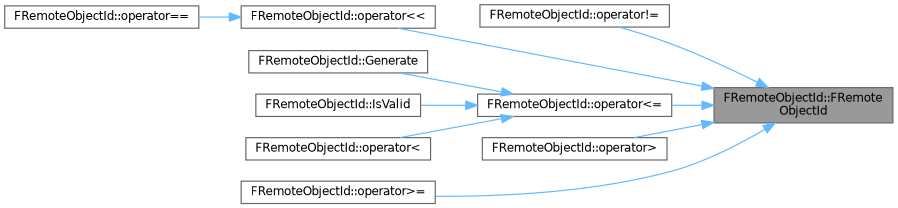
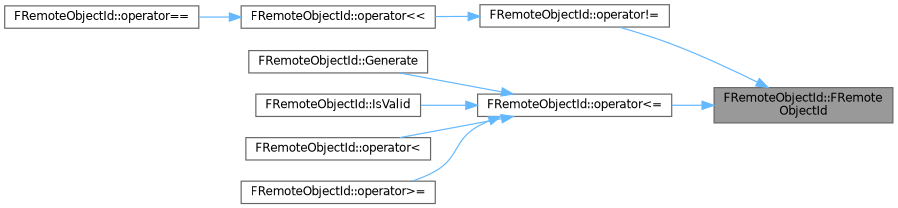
edge "FRemoteObjectId::operator<<" -> "FRemoteObjectId::FRemote ObjectId": now "FRemoteObjectId::operator<<" -> "FRemoteObjectId::operator!="
node "FRemoteObjectId::operator>": removed
edge "FRemoteObjectId::operator>=" -> "FRemoteObjectId::FRemote ObjectId": now "FRemoteObjectId::operator>=" -> "FRemoteObjectId::operator<="
